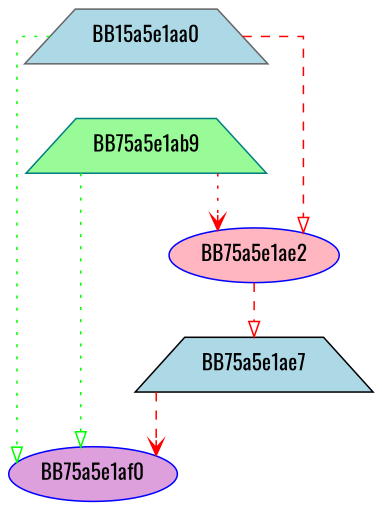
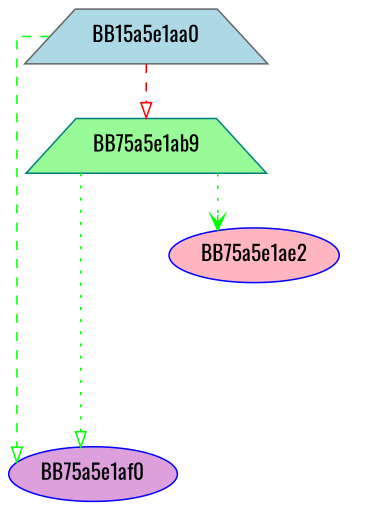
edge "BB15a5e1aa0" -> "BB75a5e1ae2": now "BB15a5e1aa0" -> "BB75a5e1ab9"
edge "BB75a5e1ab9" -> "BB75a5e1ae2": color red -> green
edge "BB15a5e1aa0" -> "BB75a5e1af0": style dotted -> dashed
node "BB75a5e1ae7": removed
